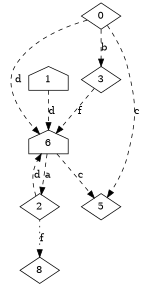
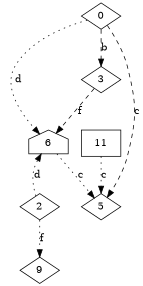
edge "0" -> "6": style dashed -> dotted
node "1": removed
node "11": added
edge "6" -> "2": removed, label "a"
edge "6" -> "5": style dashed -> dotted
edge "2" -> "6": style dashed -> dotted
node "8": label "8" -> "9"
